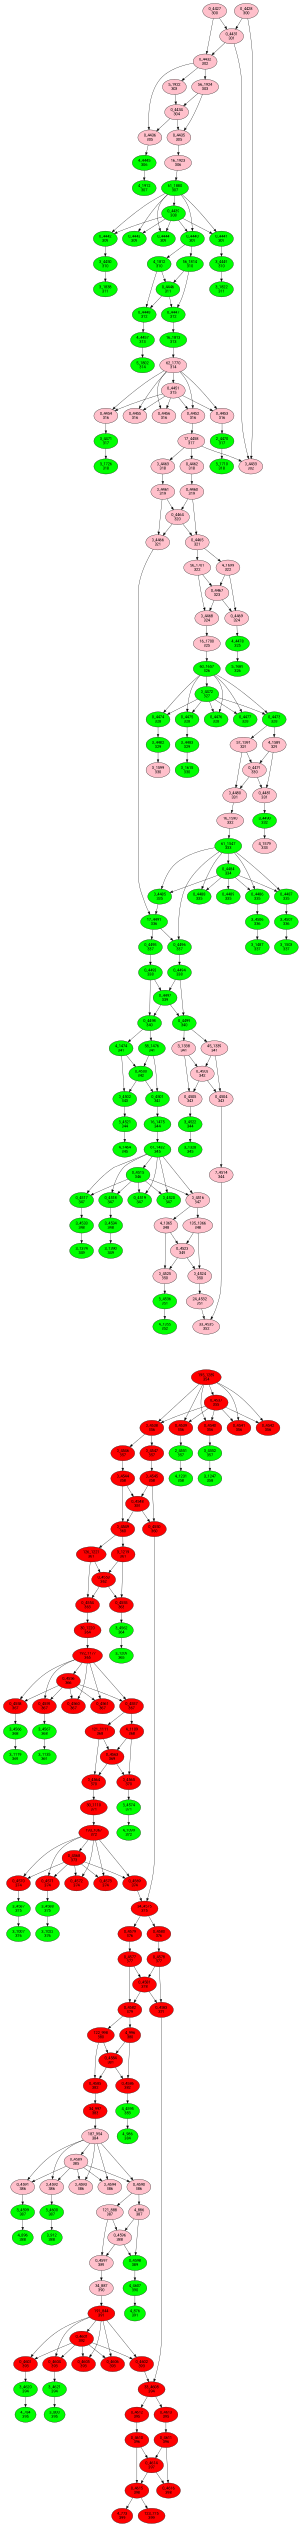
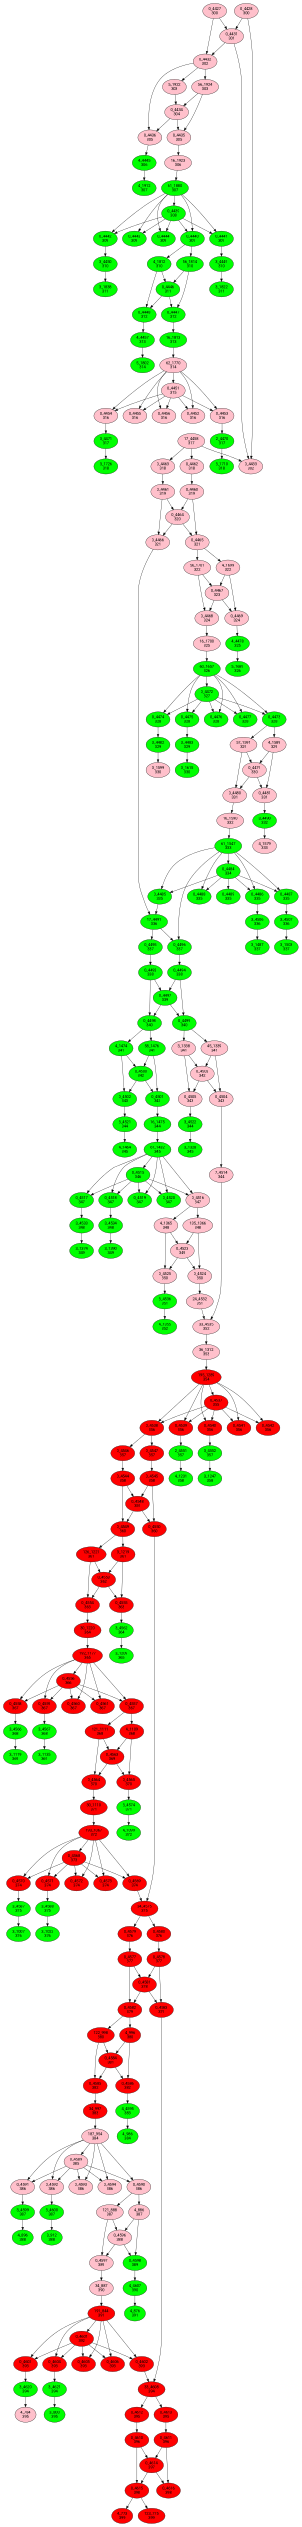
edge "0_4452 316" -> "17_4458 317": removed
node "36_1312 353": added
node "4_784 395": fillcolor green -> pink
